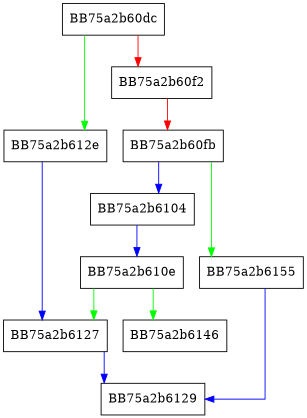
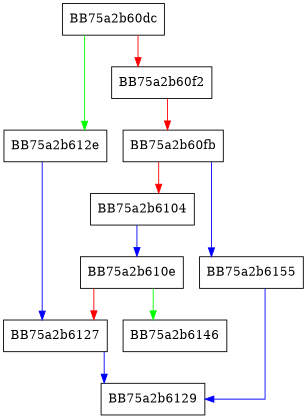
edge "BB75a2b60fb" -> "BB75a2b6104": color blue -> red
edge "BB75a2b60fb" -> "BB75a2b6155": color green -> blue
edge "BB75a2b610e" -> "BB75a2b6127": color green -> red
